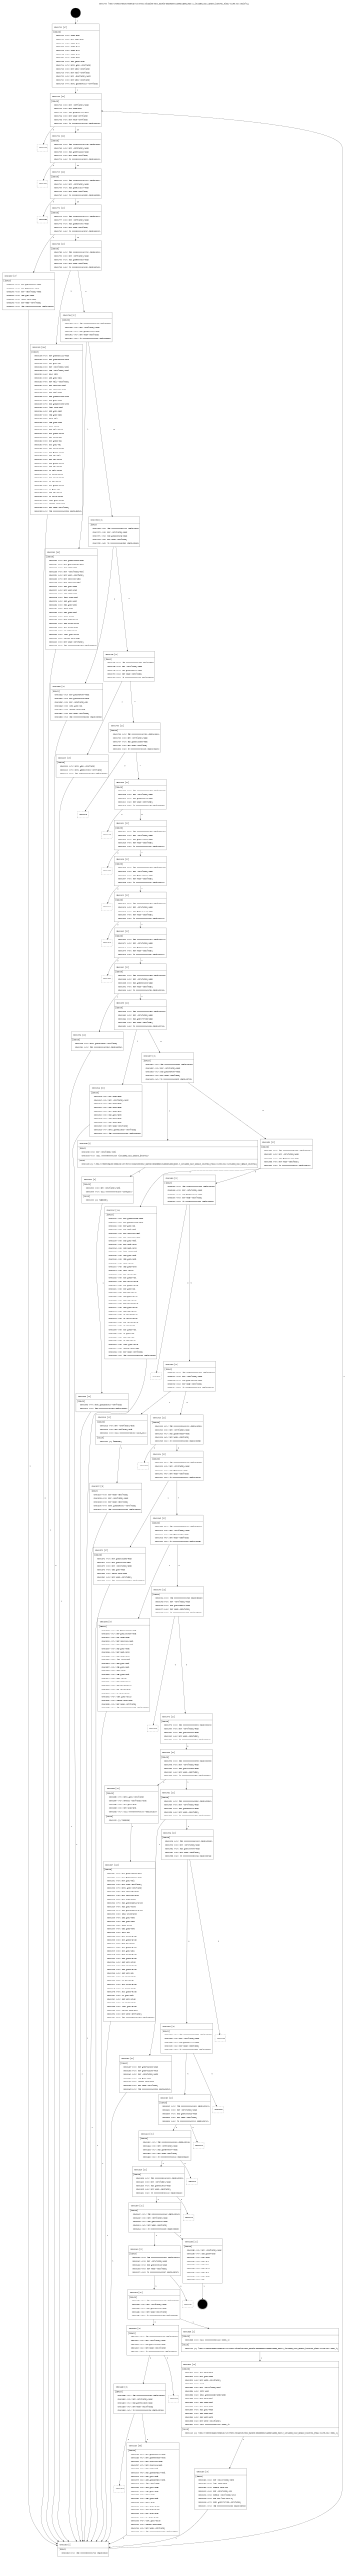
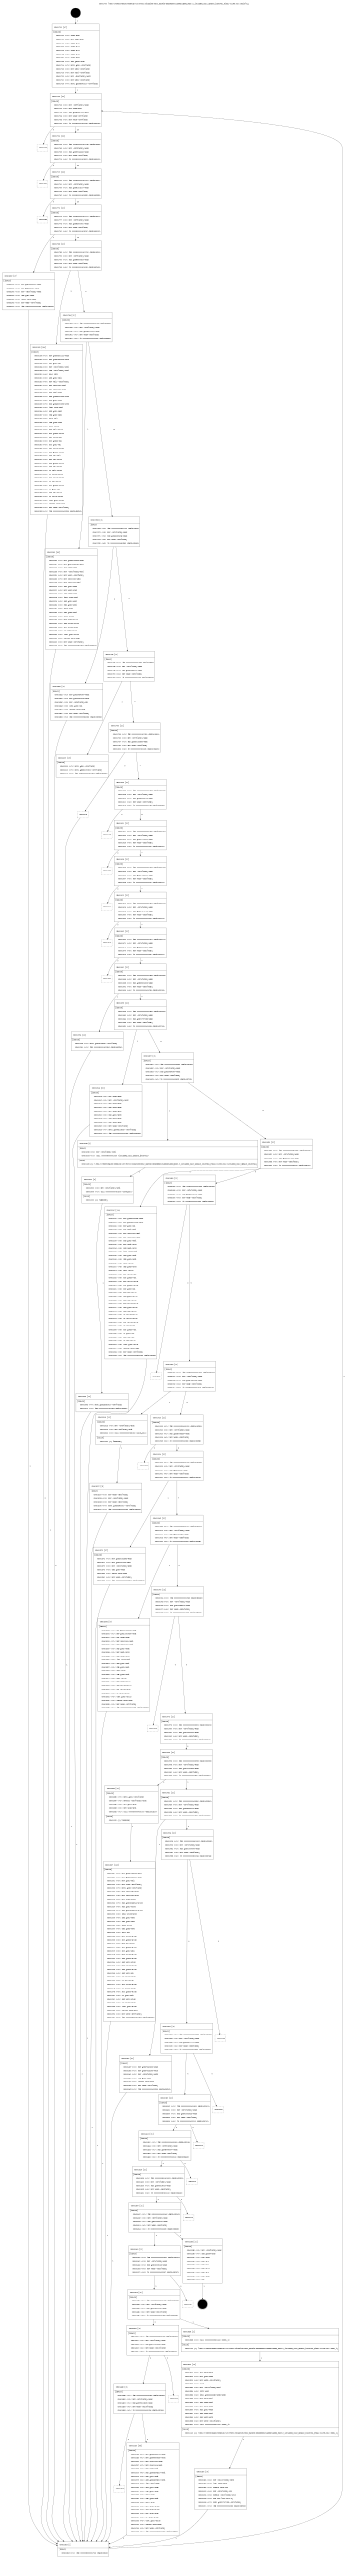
edge "0x402209 [19]" -> "0x4023bf [5]": now "0x402104" -> "0x4023bf [5]"
